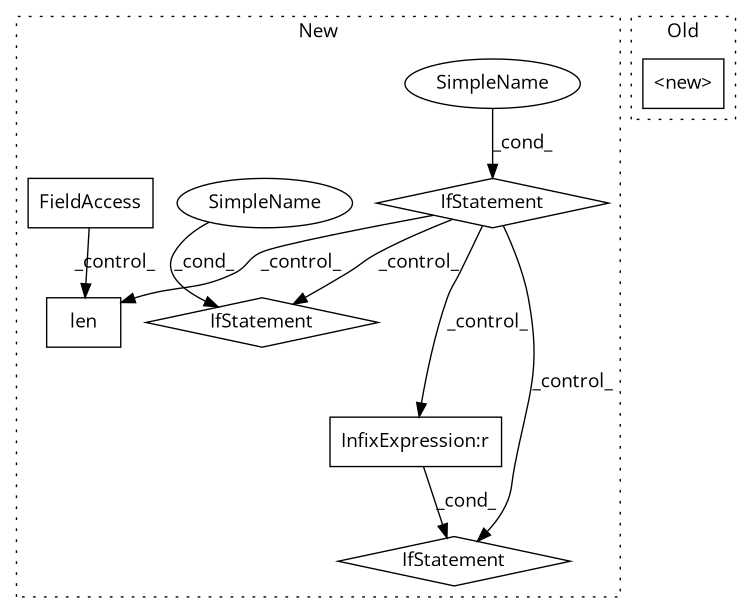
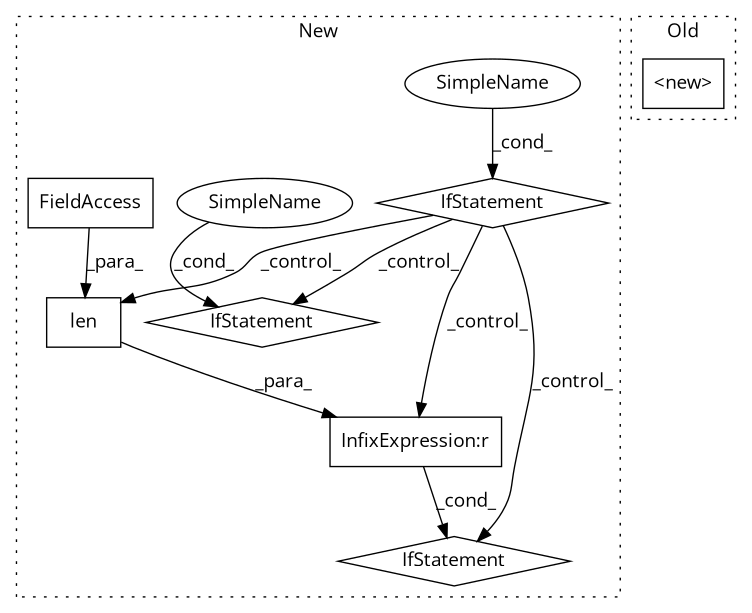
edge "FieldAccess" -> "len": label "_control_" -> "_para_"
edge "len" -> "InfixExpression:r": added, label "_para_"
